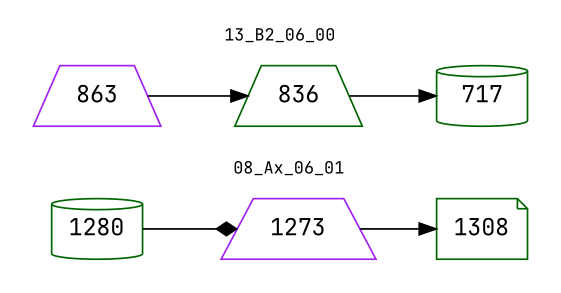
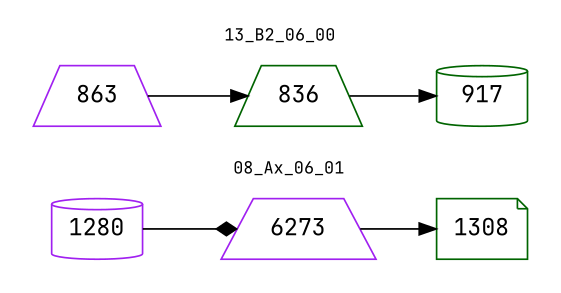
node "717": label "717" -> "917"
node "1280": color darkgreen -> purple
node "1273": label "1273" -> "6273"
